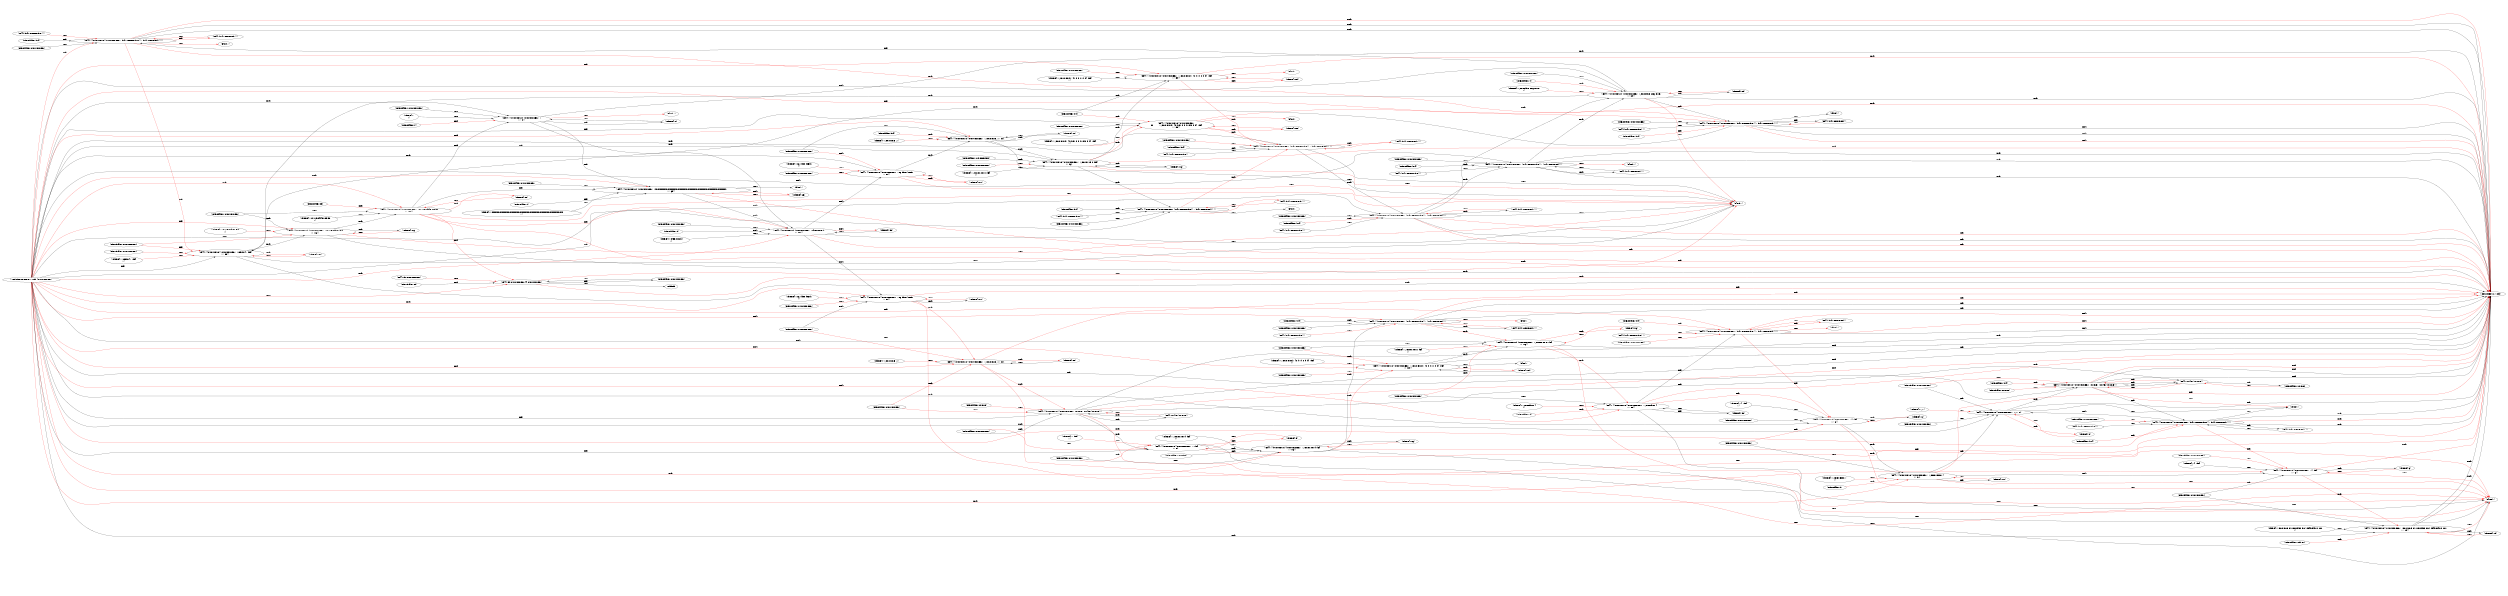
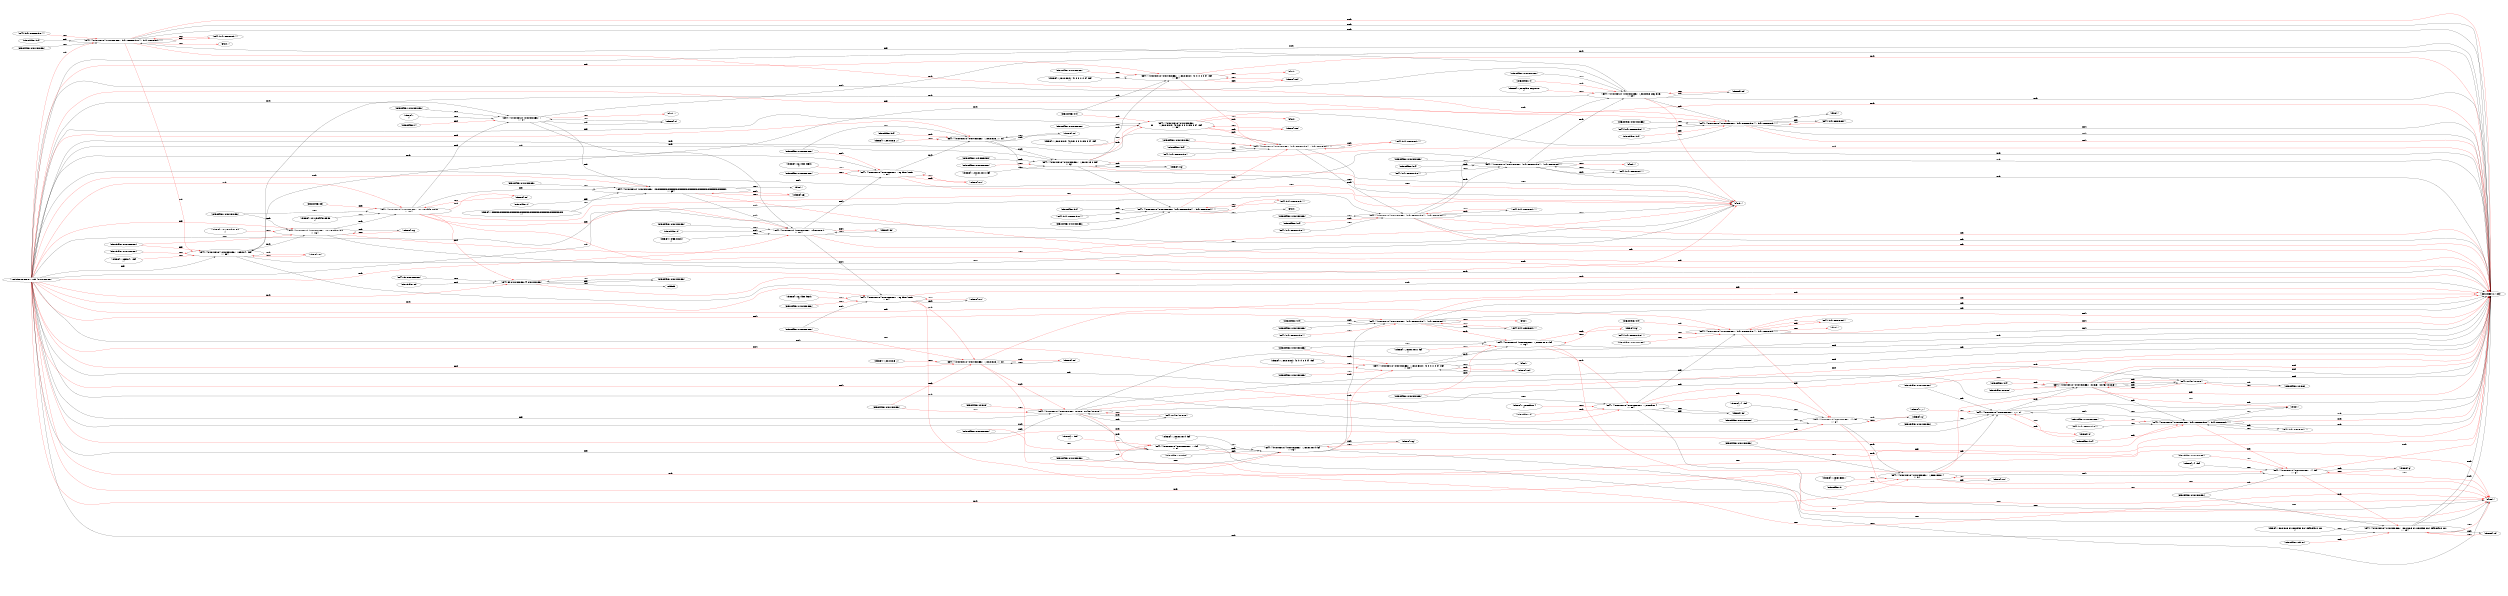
edge "(MethodParameterIn,void *outputStream)" -> "(MethodReturn,void)": added, label "DDG:"
edge "(Call,eb.outputStream)" -> "(Call,eb.outputStream = outputStream)": color red -> black
edge "(MethodParameterIn,void *outputStream)" -> "(Call,eb.outputStream = outputStream)": label "AST: " -> "DDG: "
node "(Literal,5)": removed
